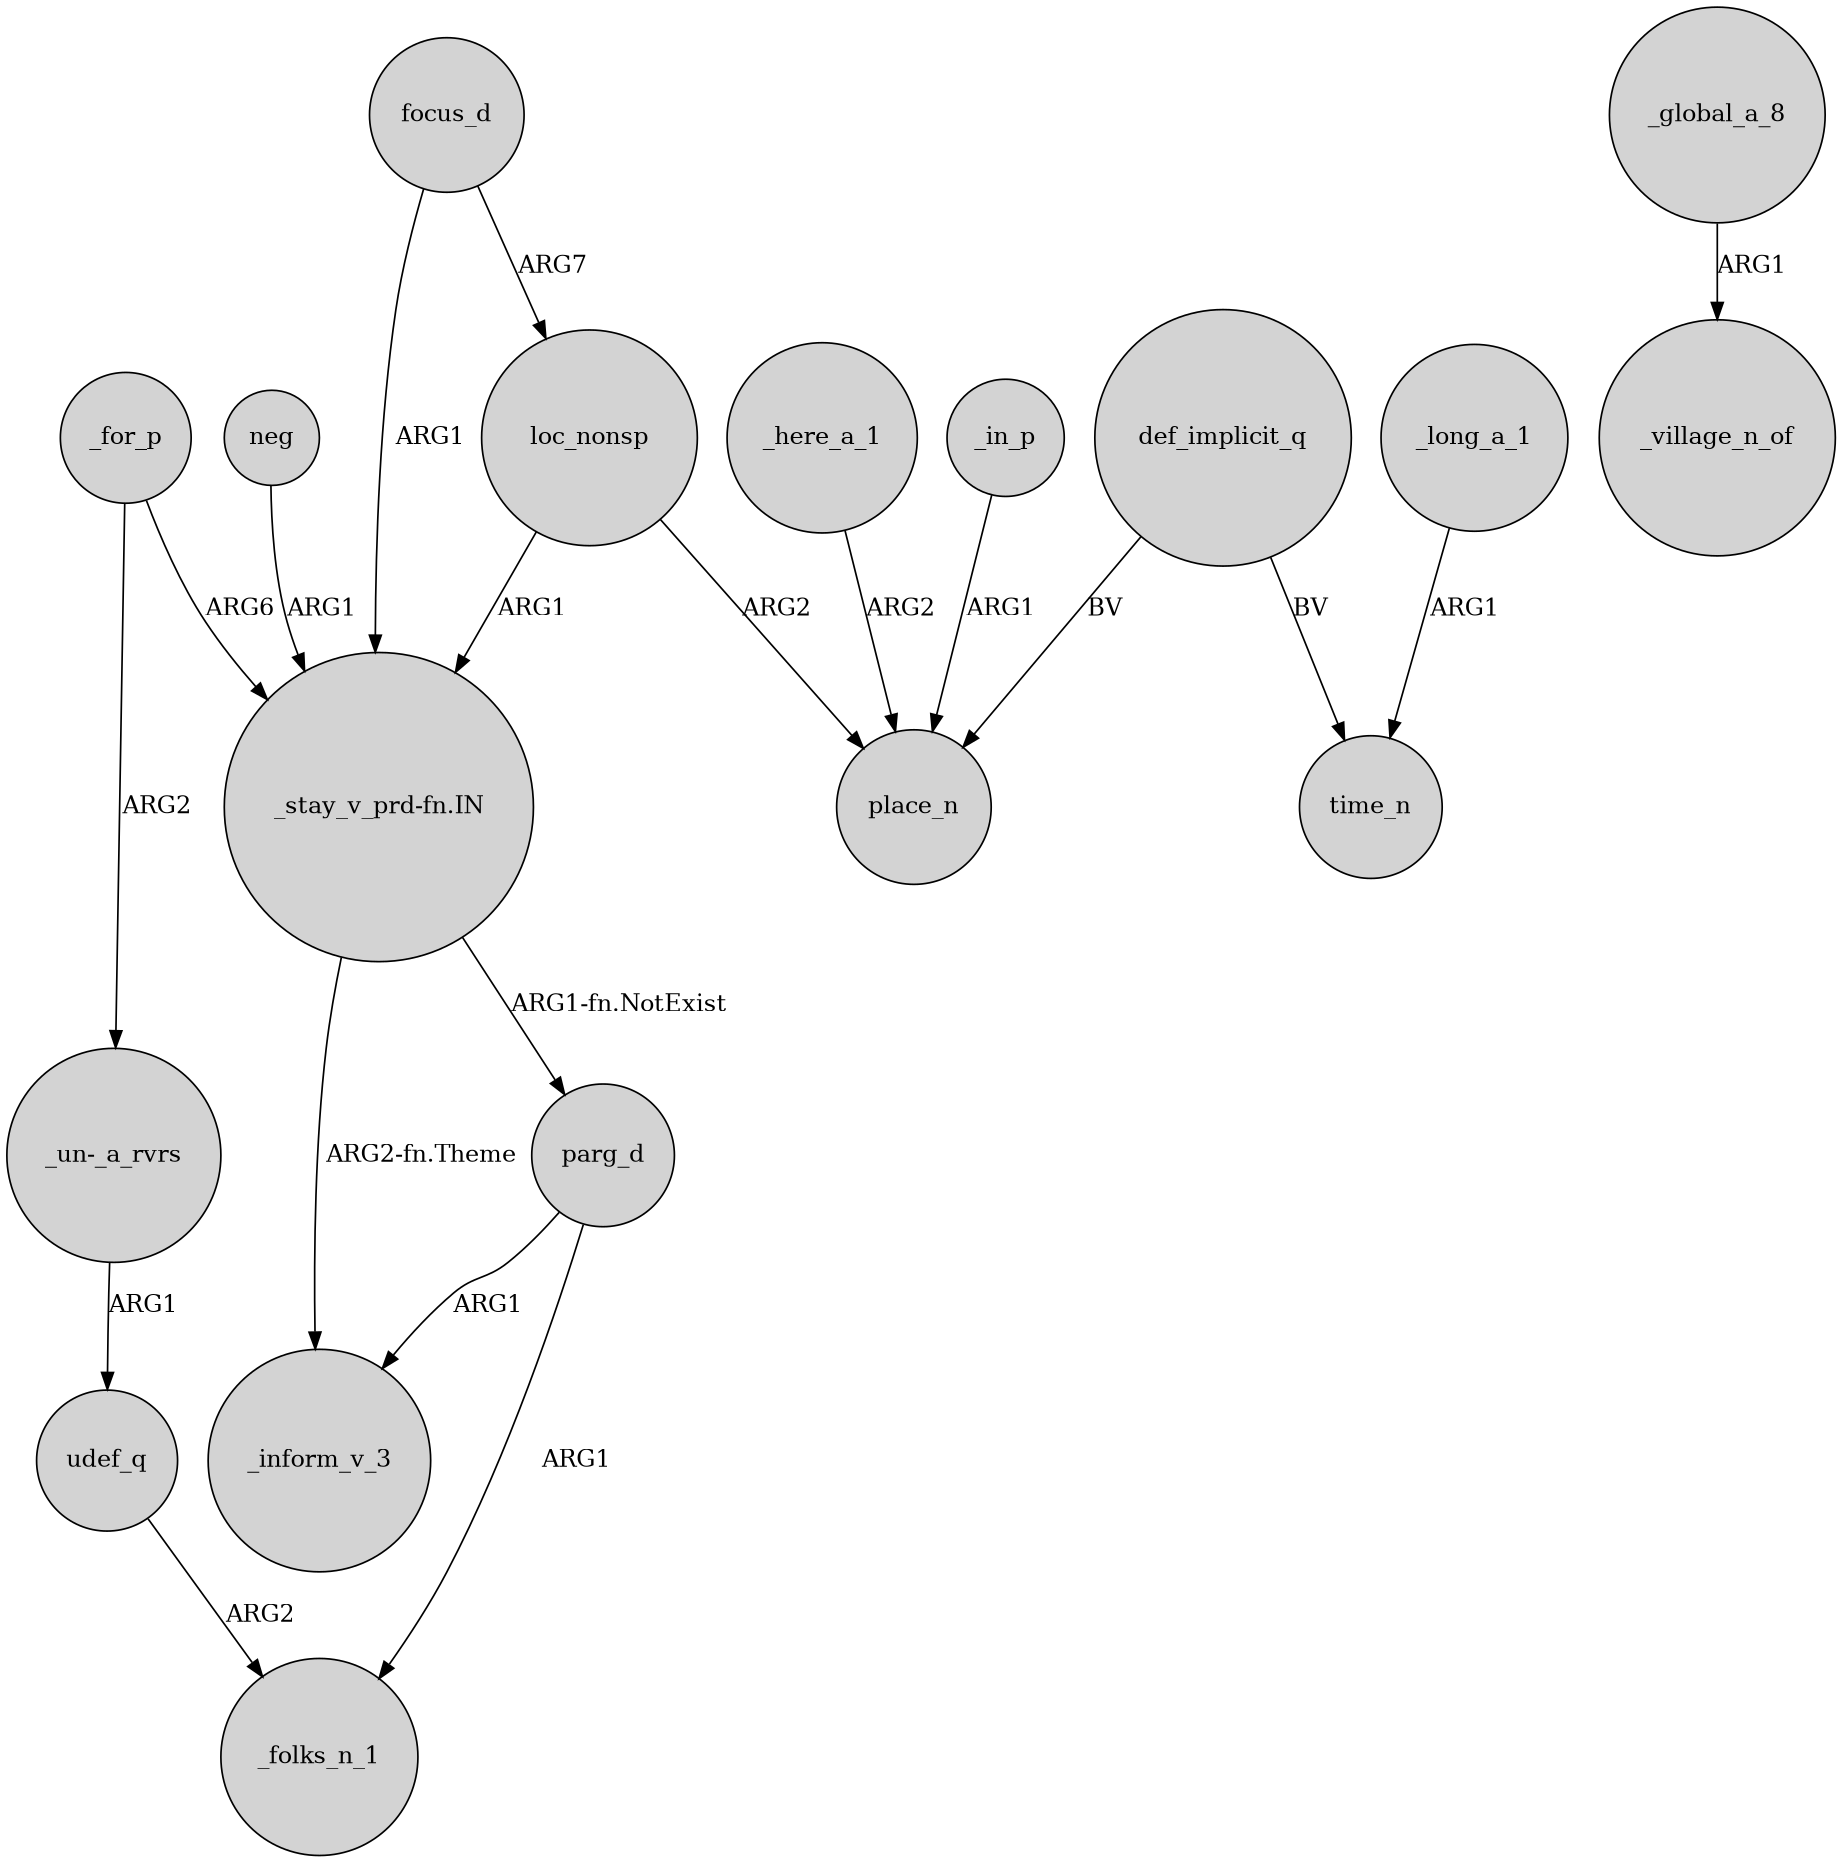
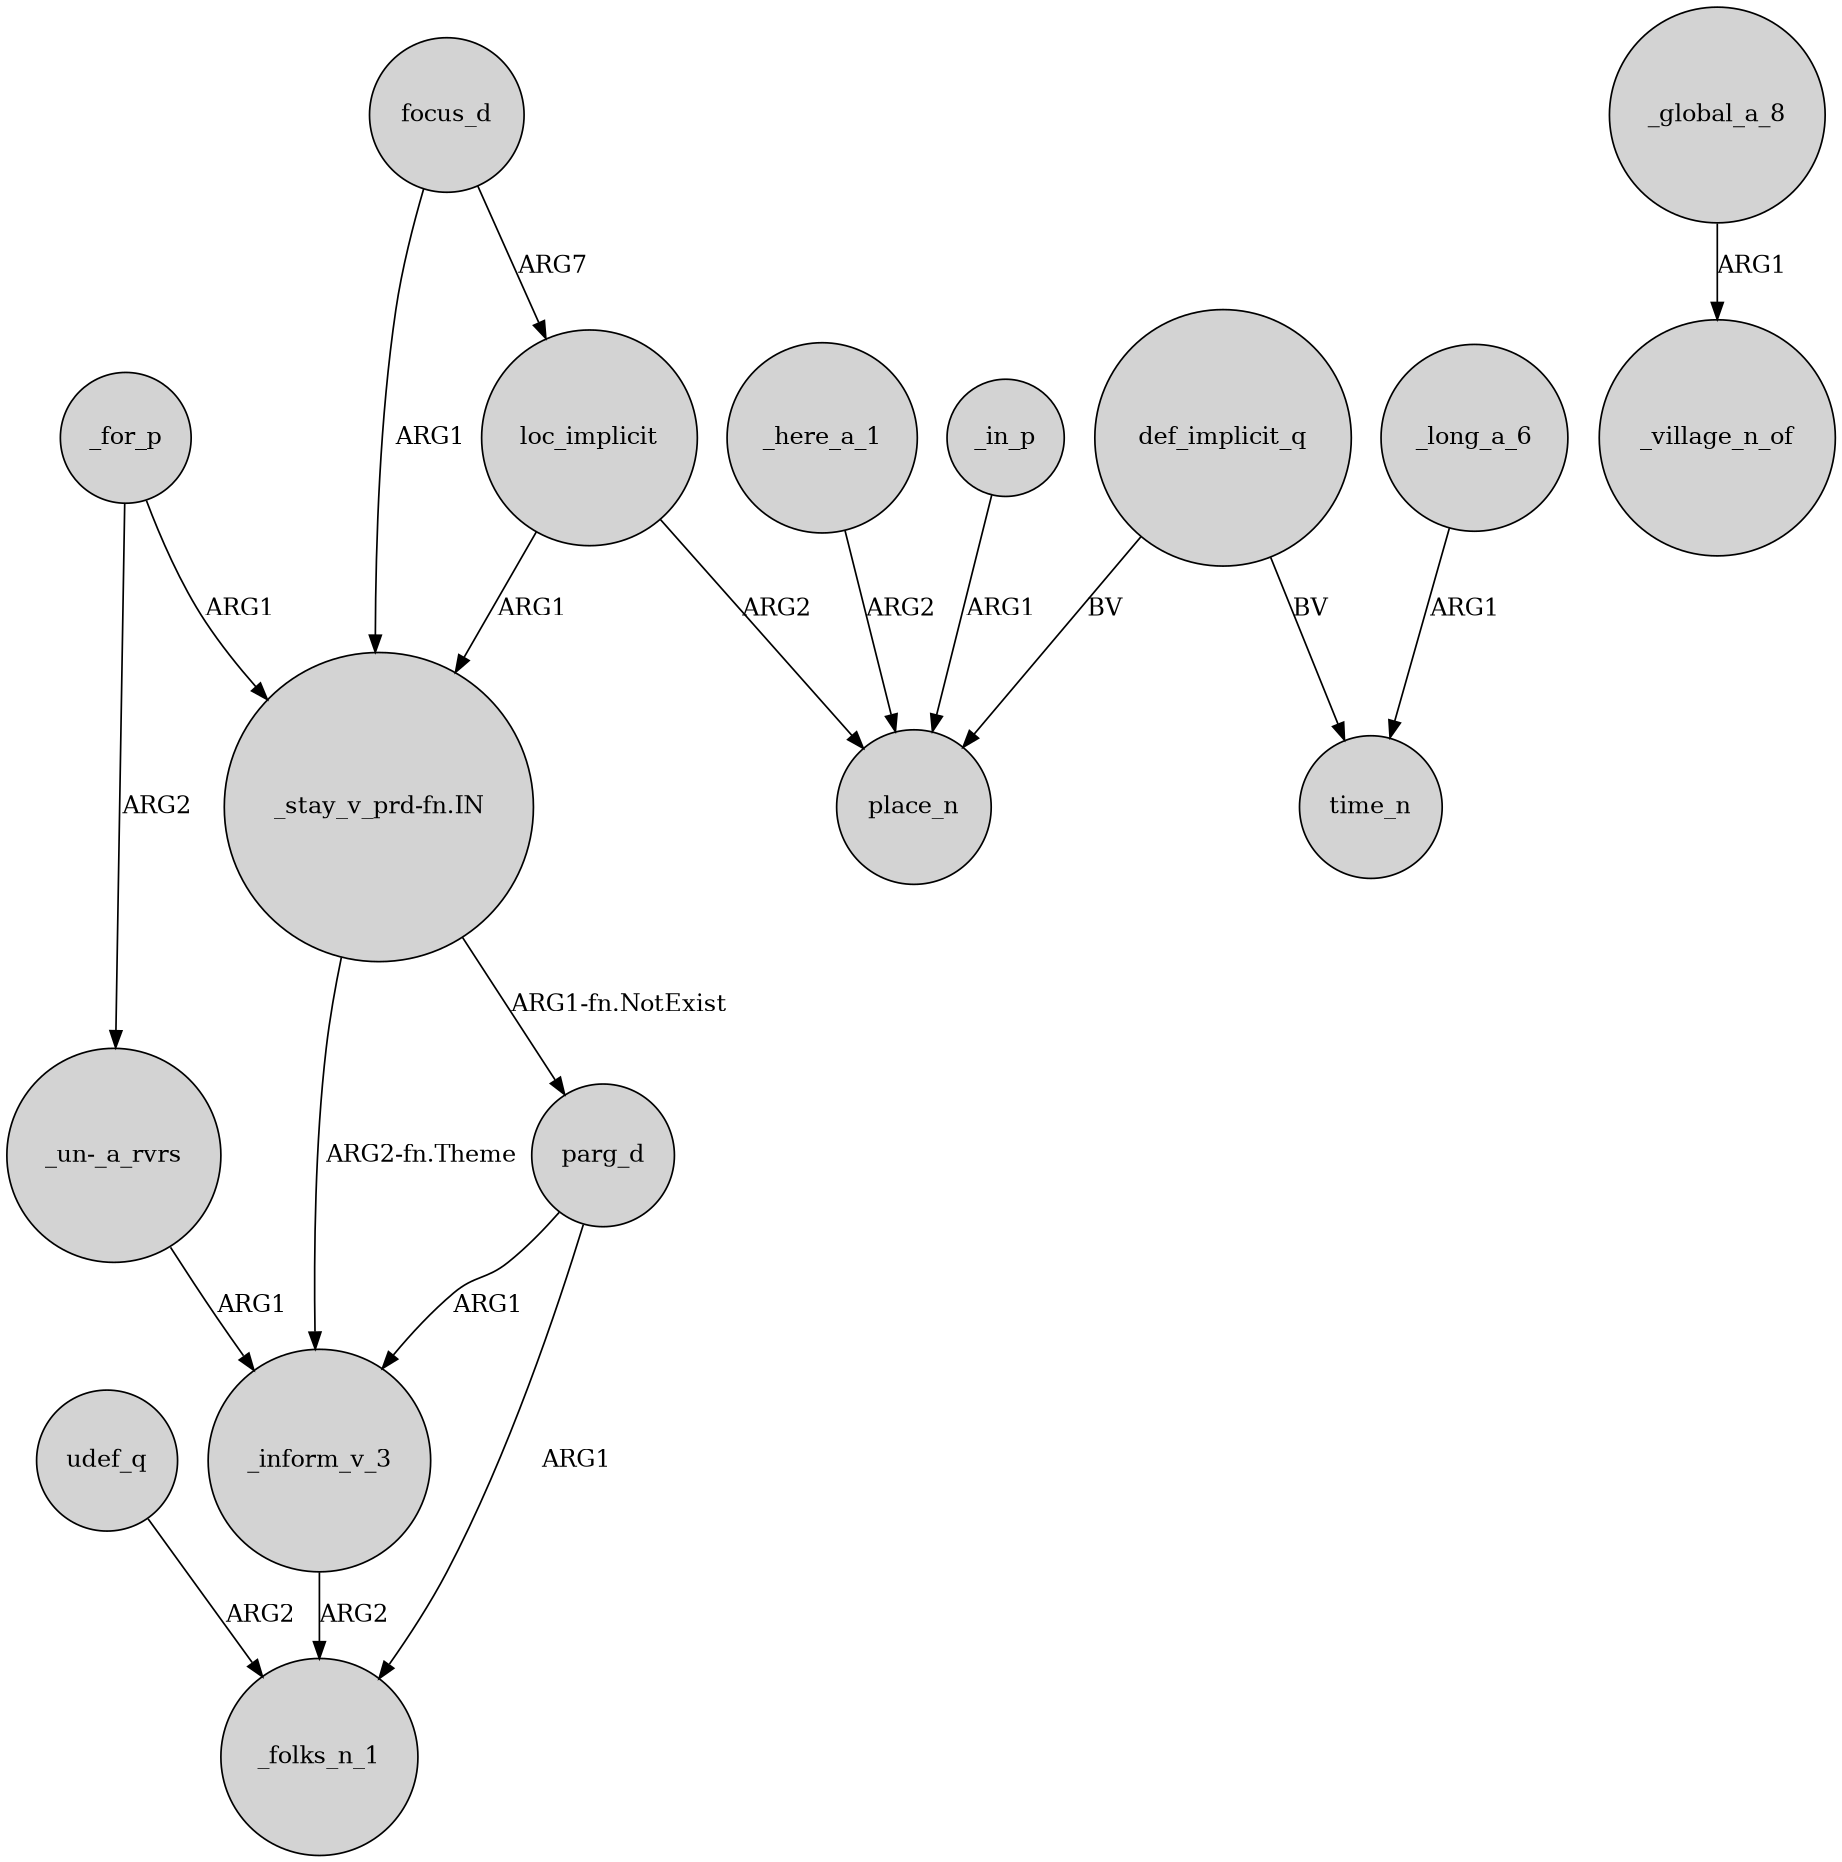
node "neg": removed
node "loc_nonsp": label "loc_nonsp" -> "loc_implicit"
node "_long_a_1": label "_long_a_1" -> "_long_a_6"
edge "_for_p" -> "_stay_v_prd-fn.IN": label "ARG6" -> "ARG1"
edge "_un-_a_rvrs" -> "udef_q": now "_un-_a_rvrs" -> "_inform_v_3"
edge "_inform_v_3" -> "_folks_n_1": added, label "ARG2"
